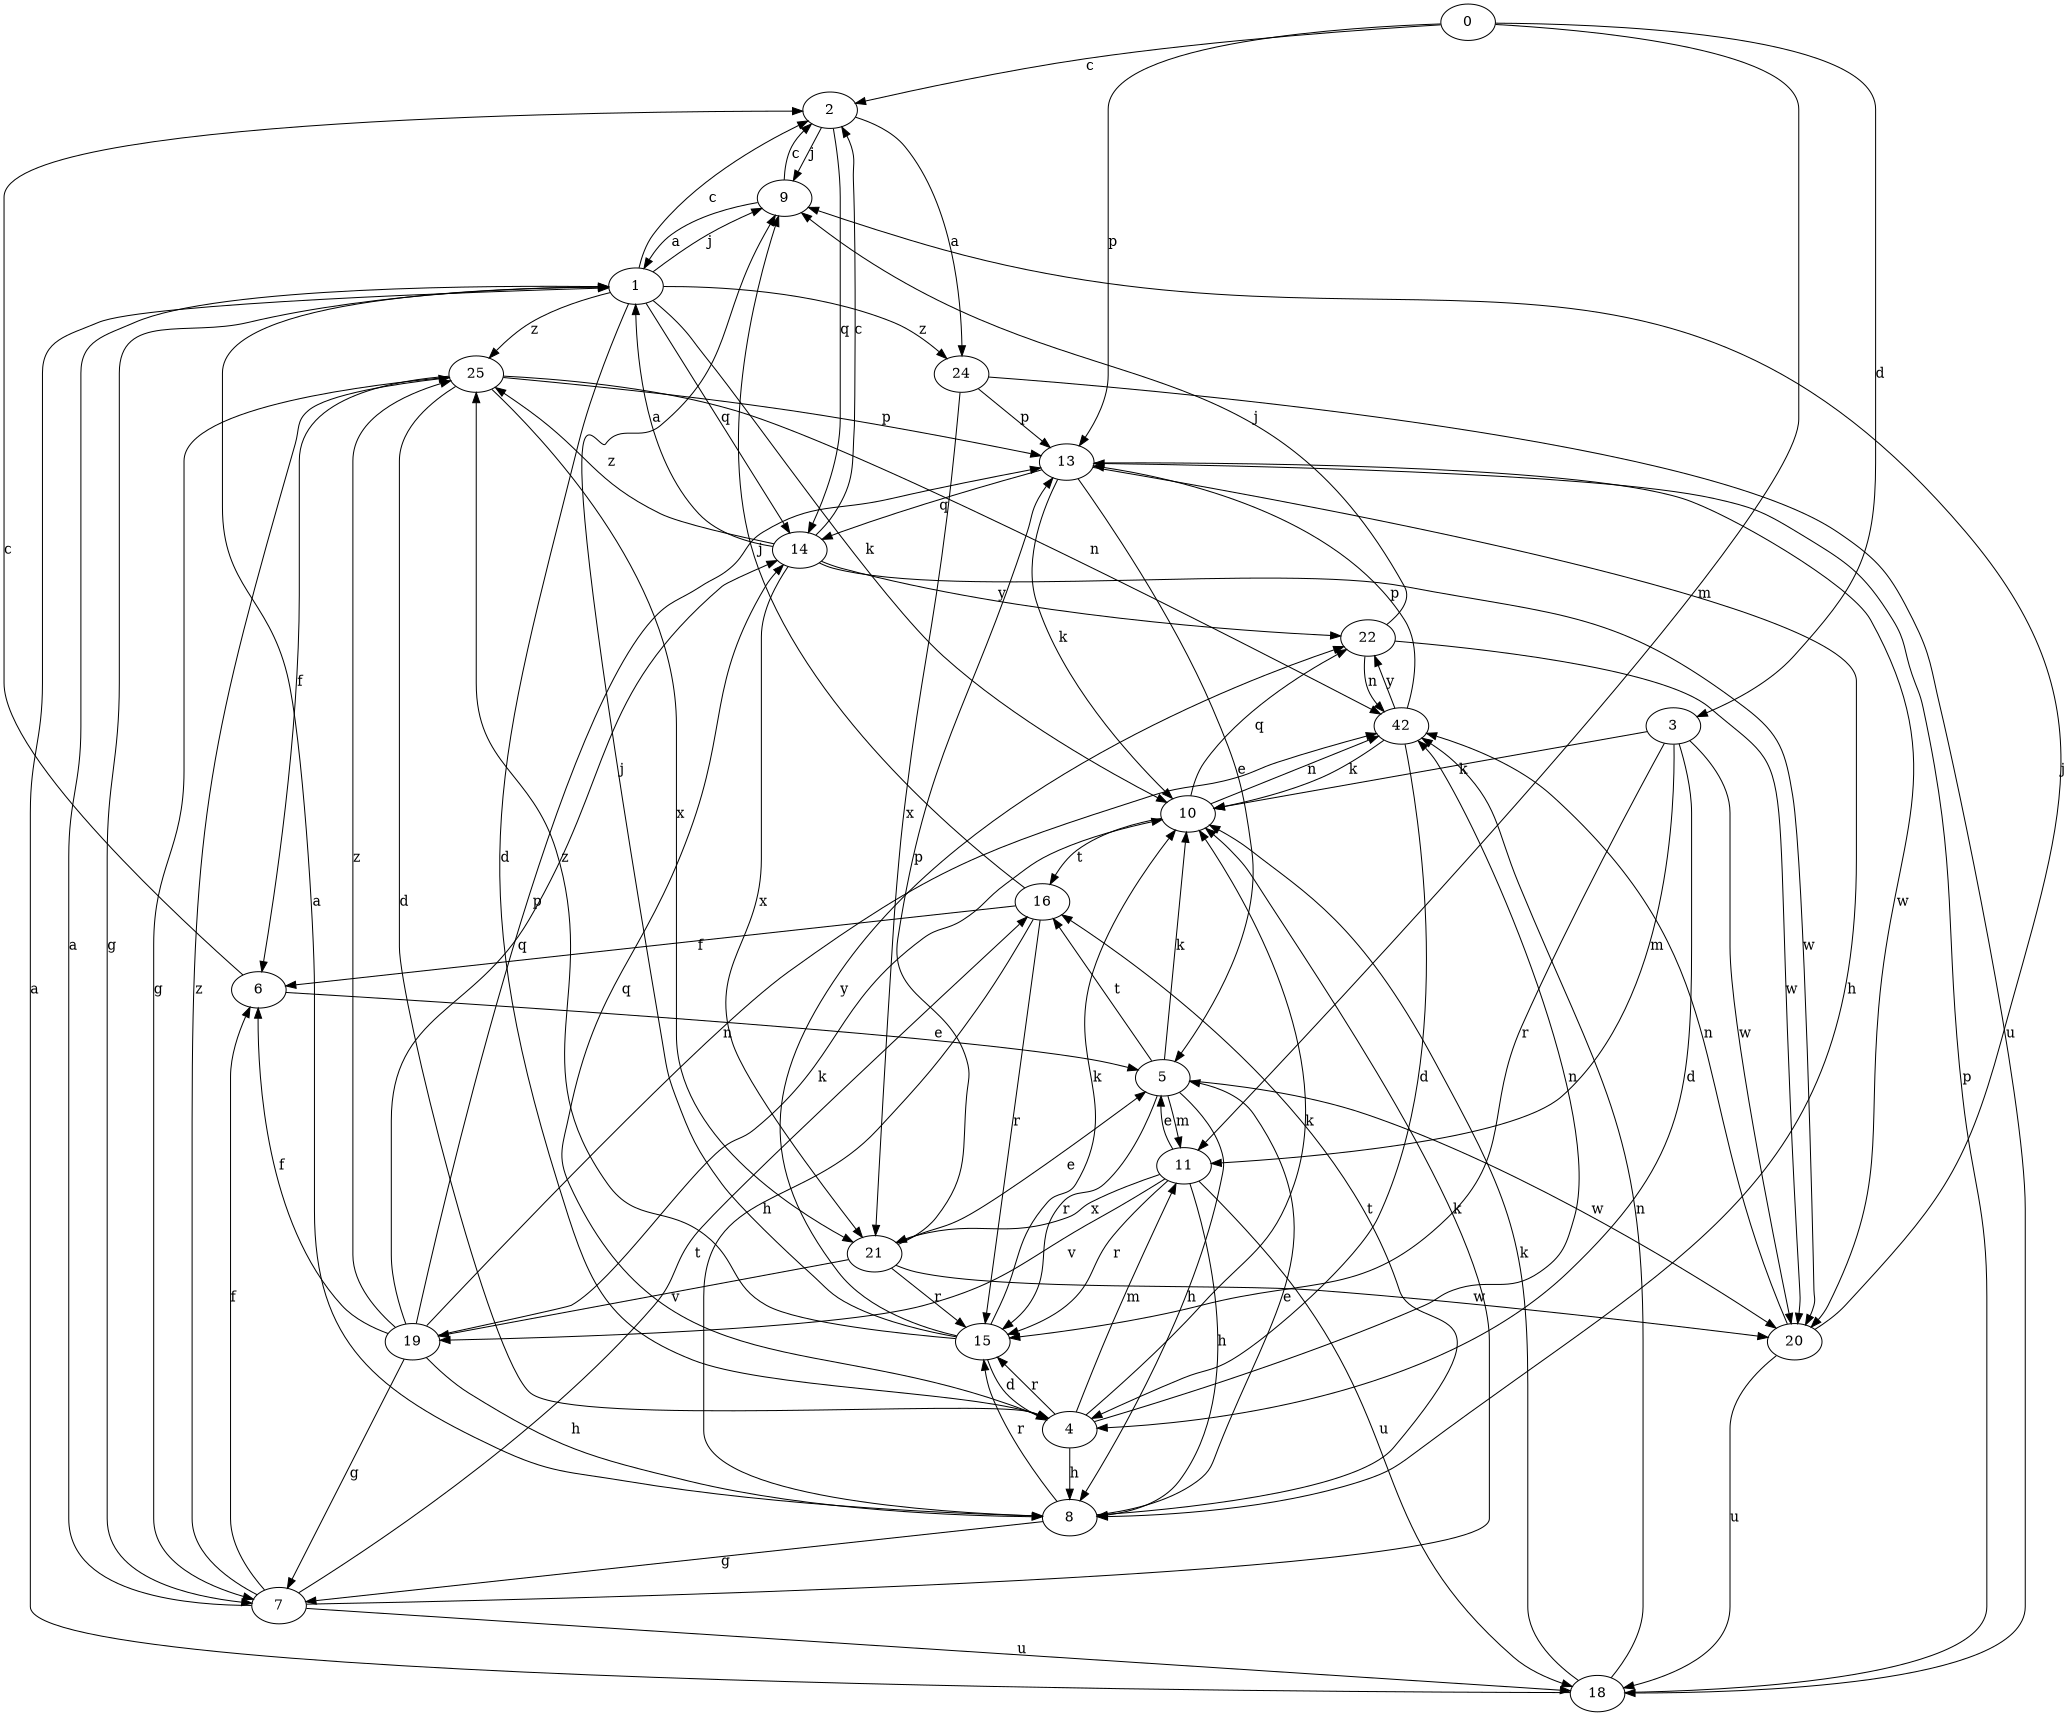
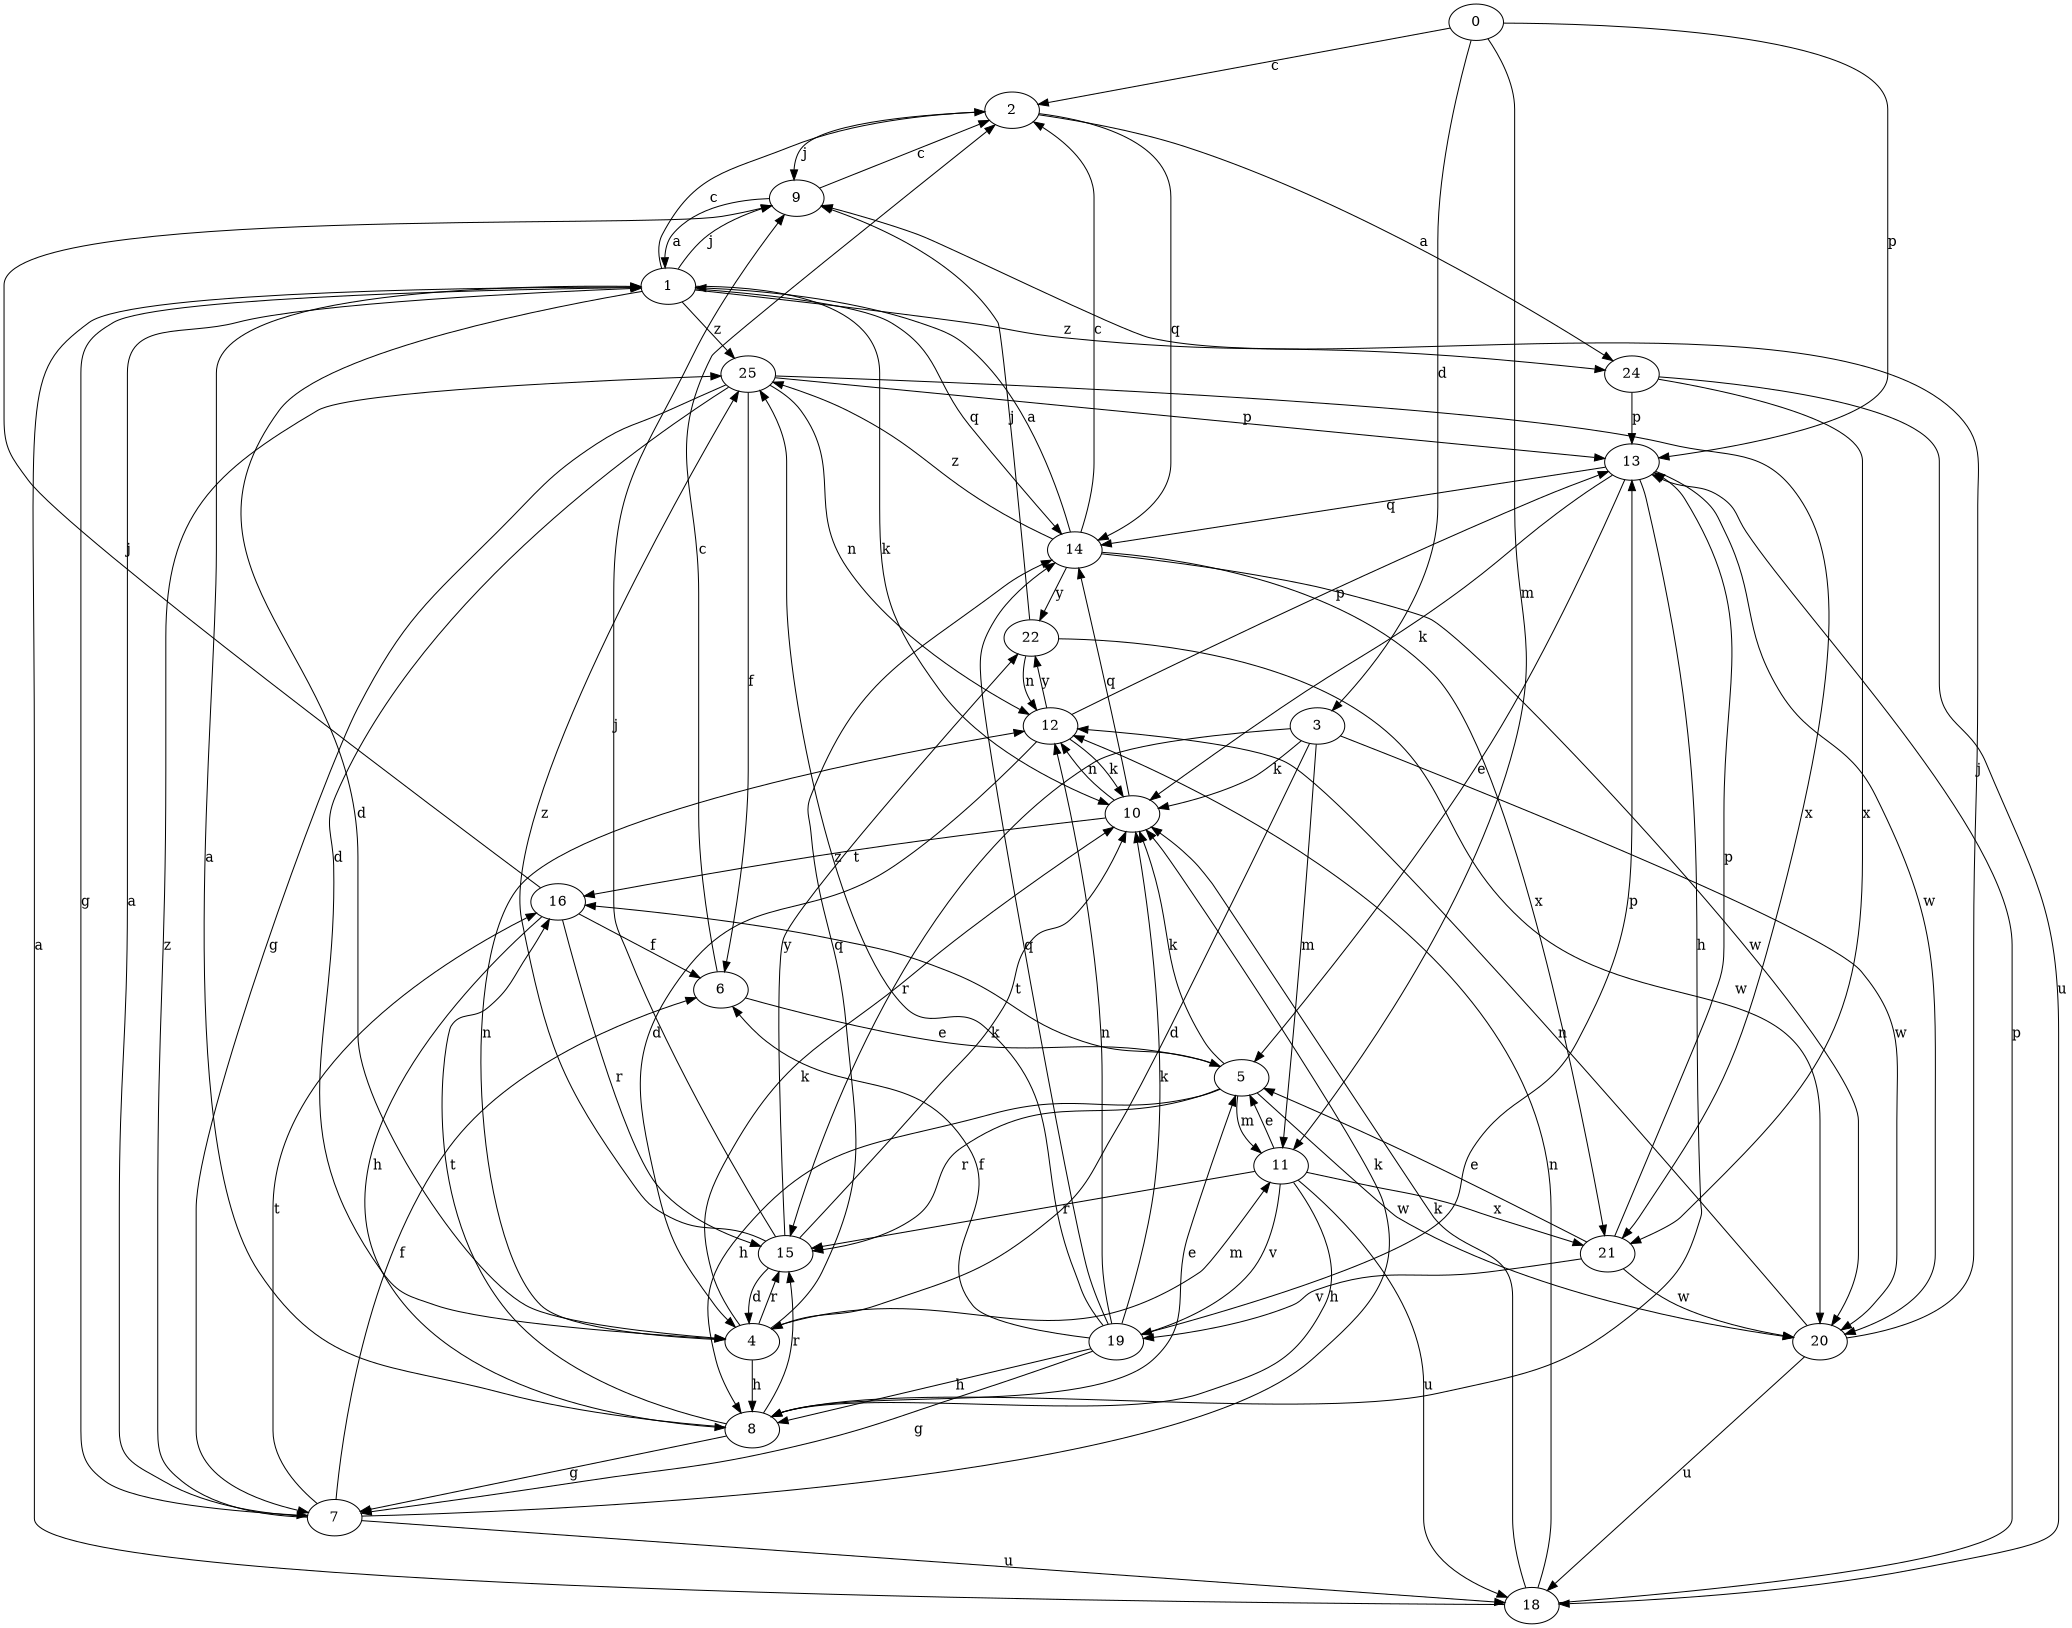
edge "10" -> "22": now "10" -> "14"
node "42": label "42" -> "12"
edge "21" -> "15": removed, label "r"
